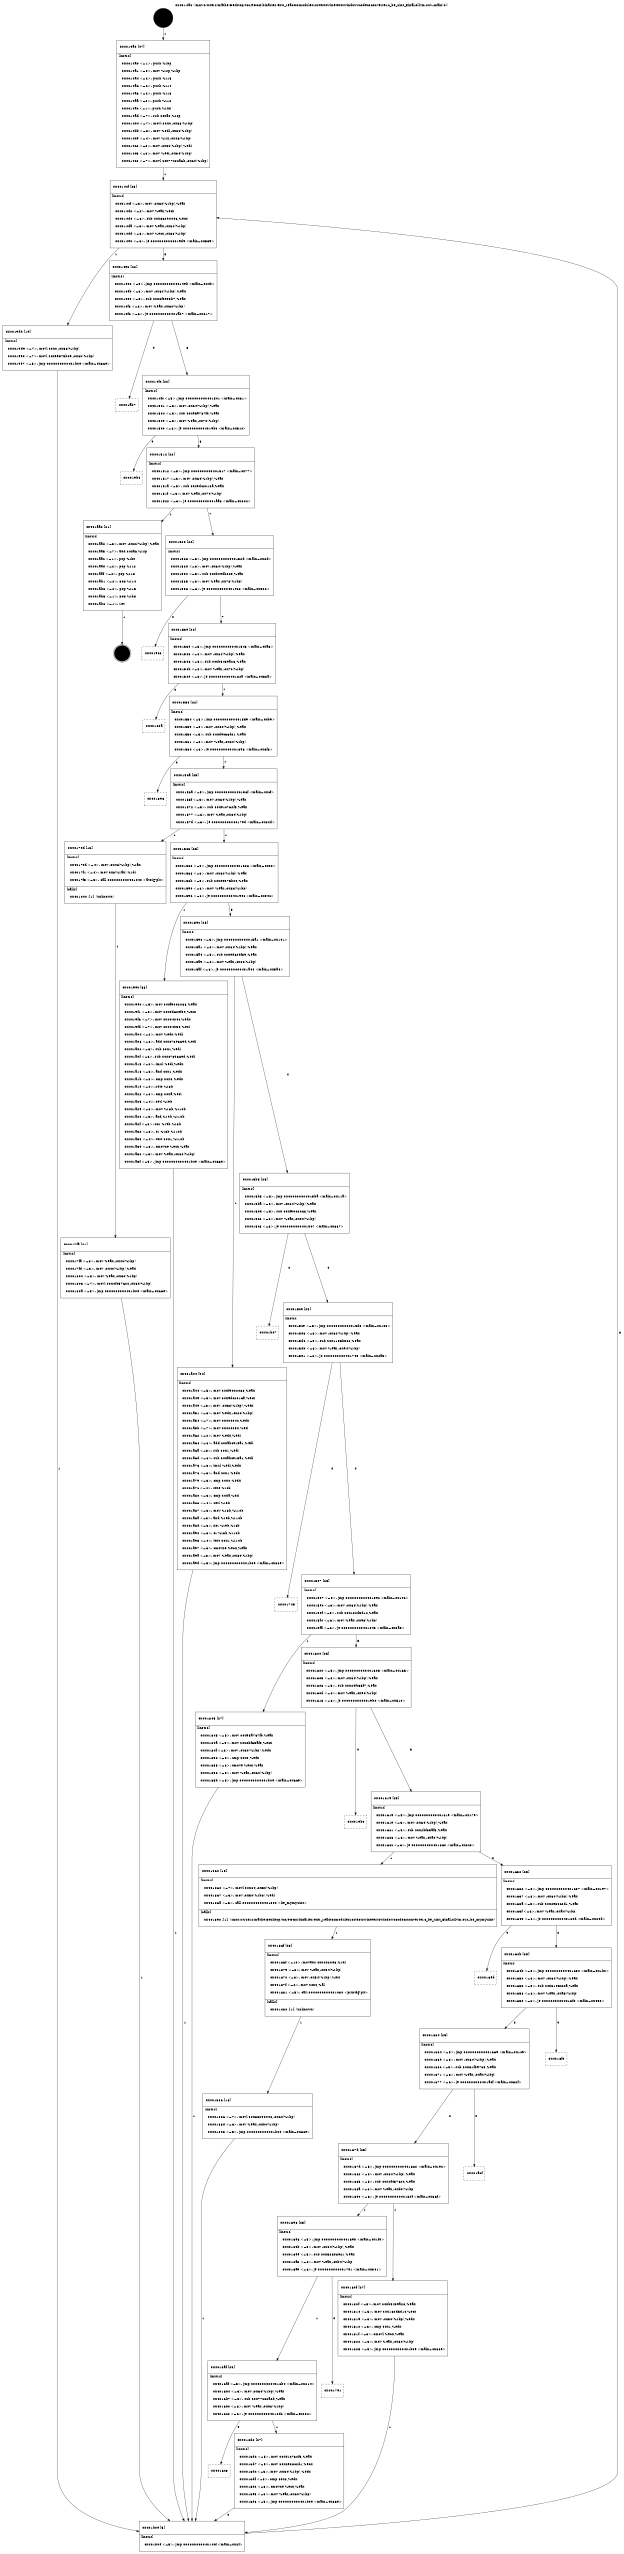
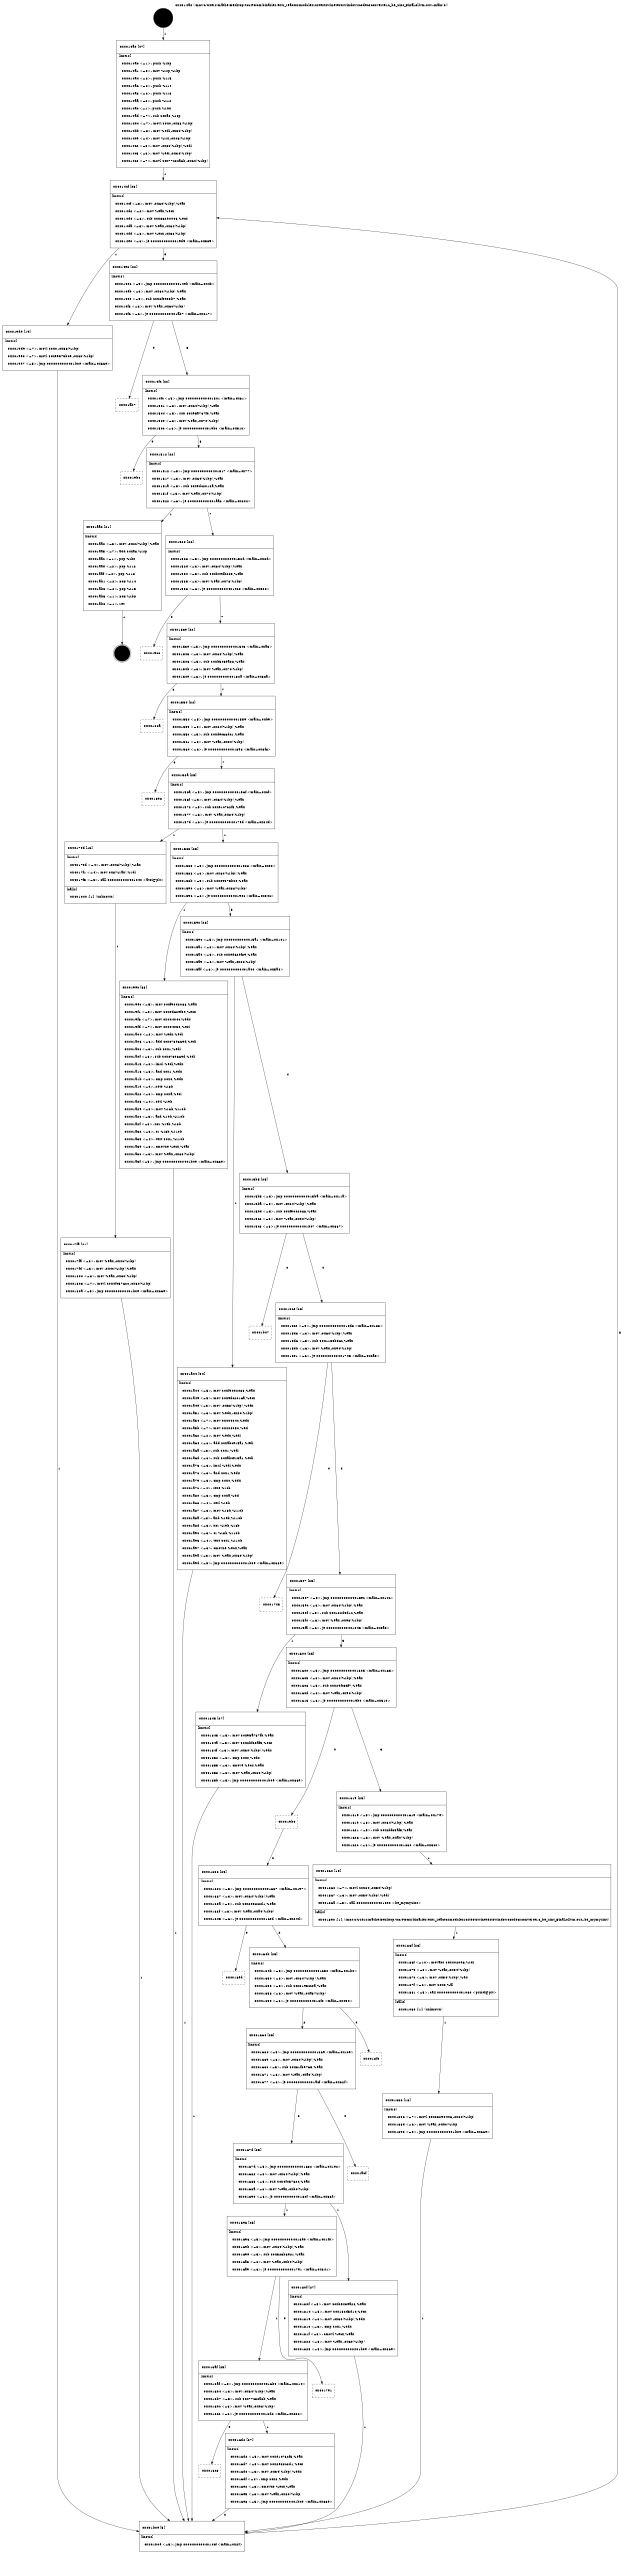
edge "0x401619 [25]" -> "0x401632 [25]": now "0x4019b0" -> "0x401632 [25]"
